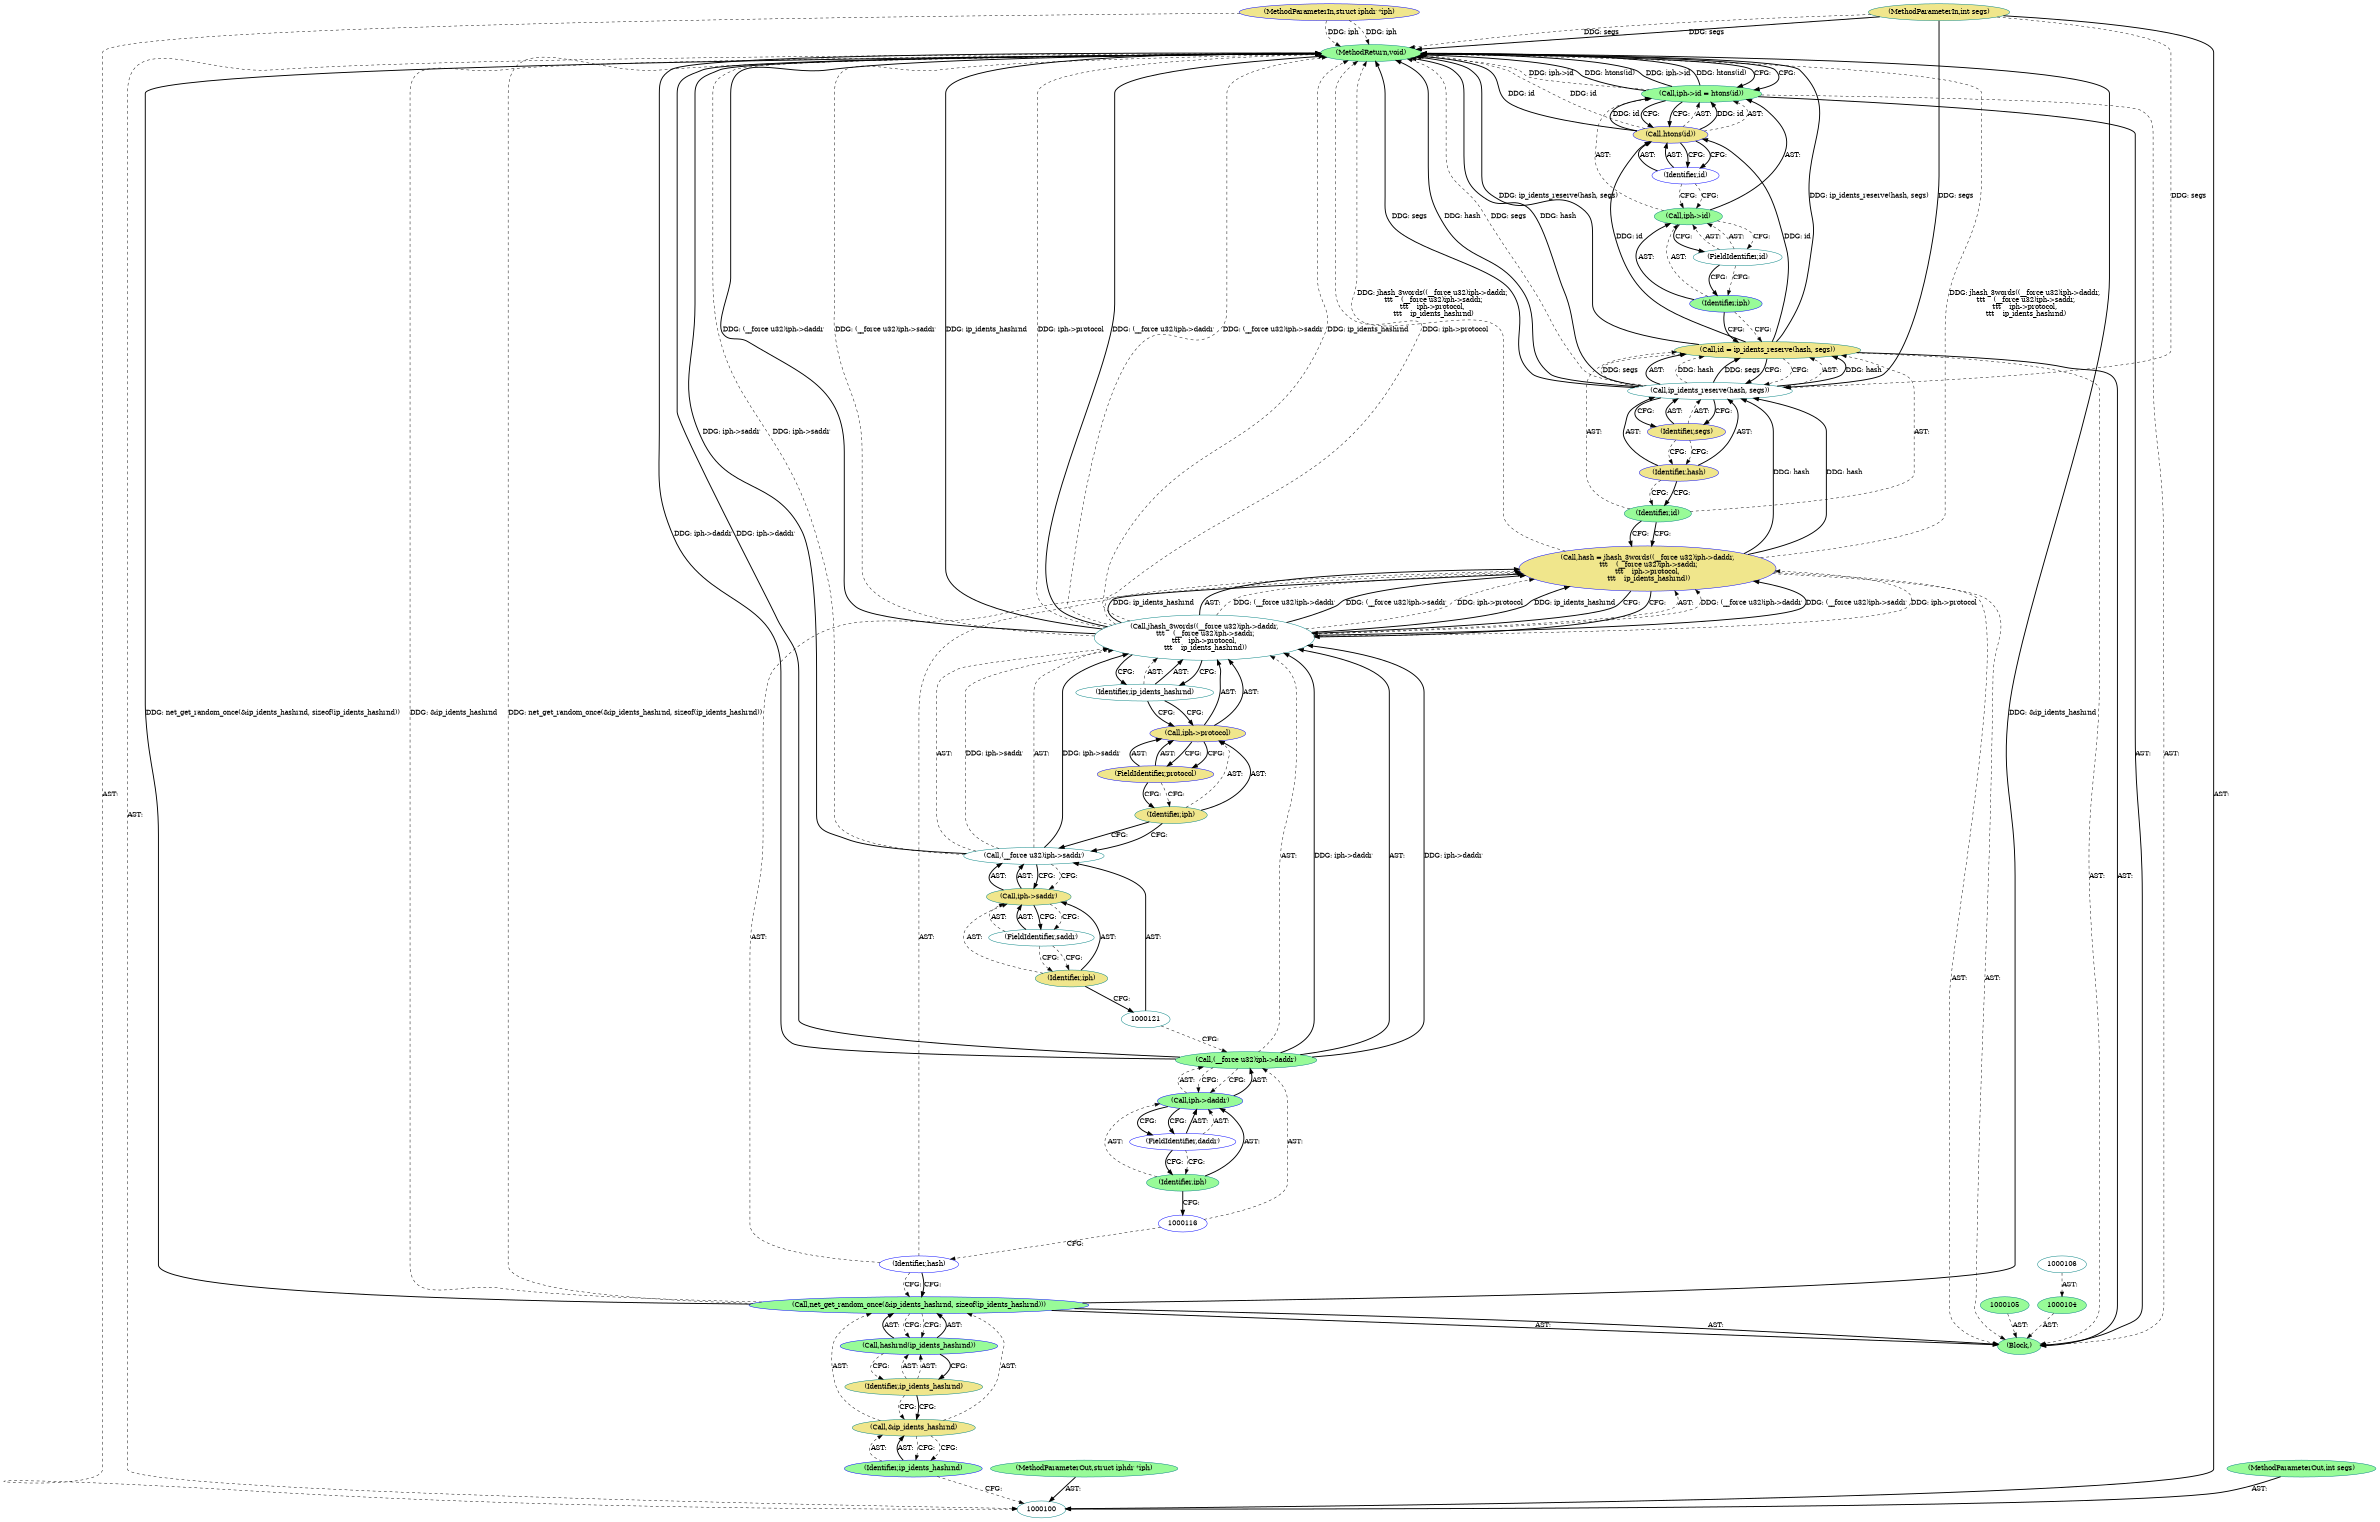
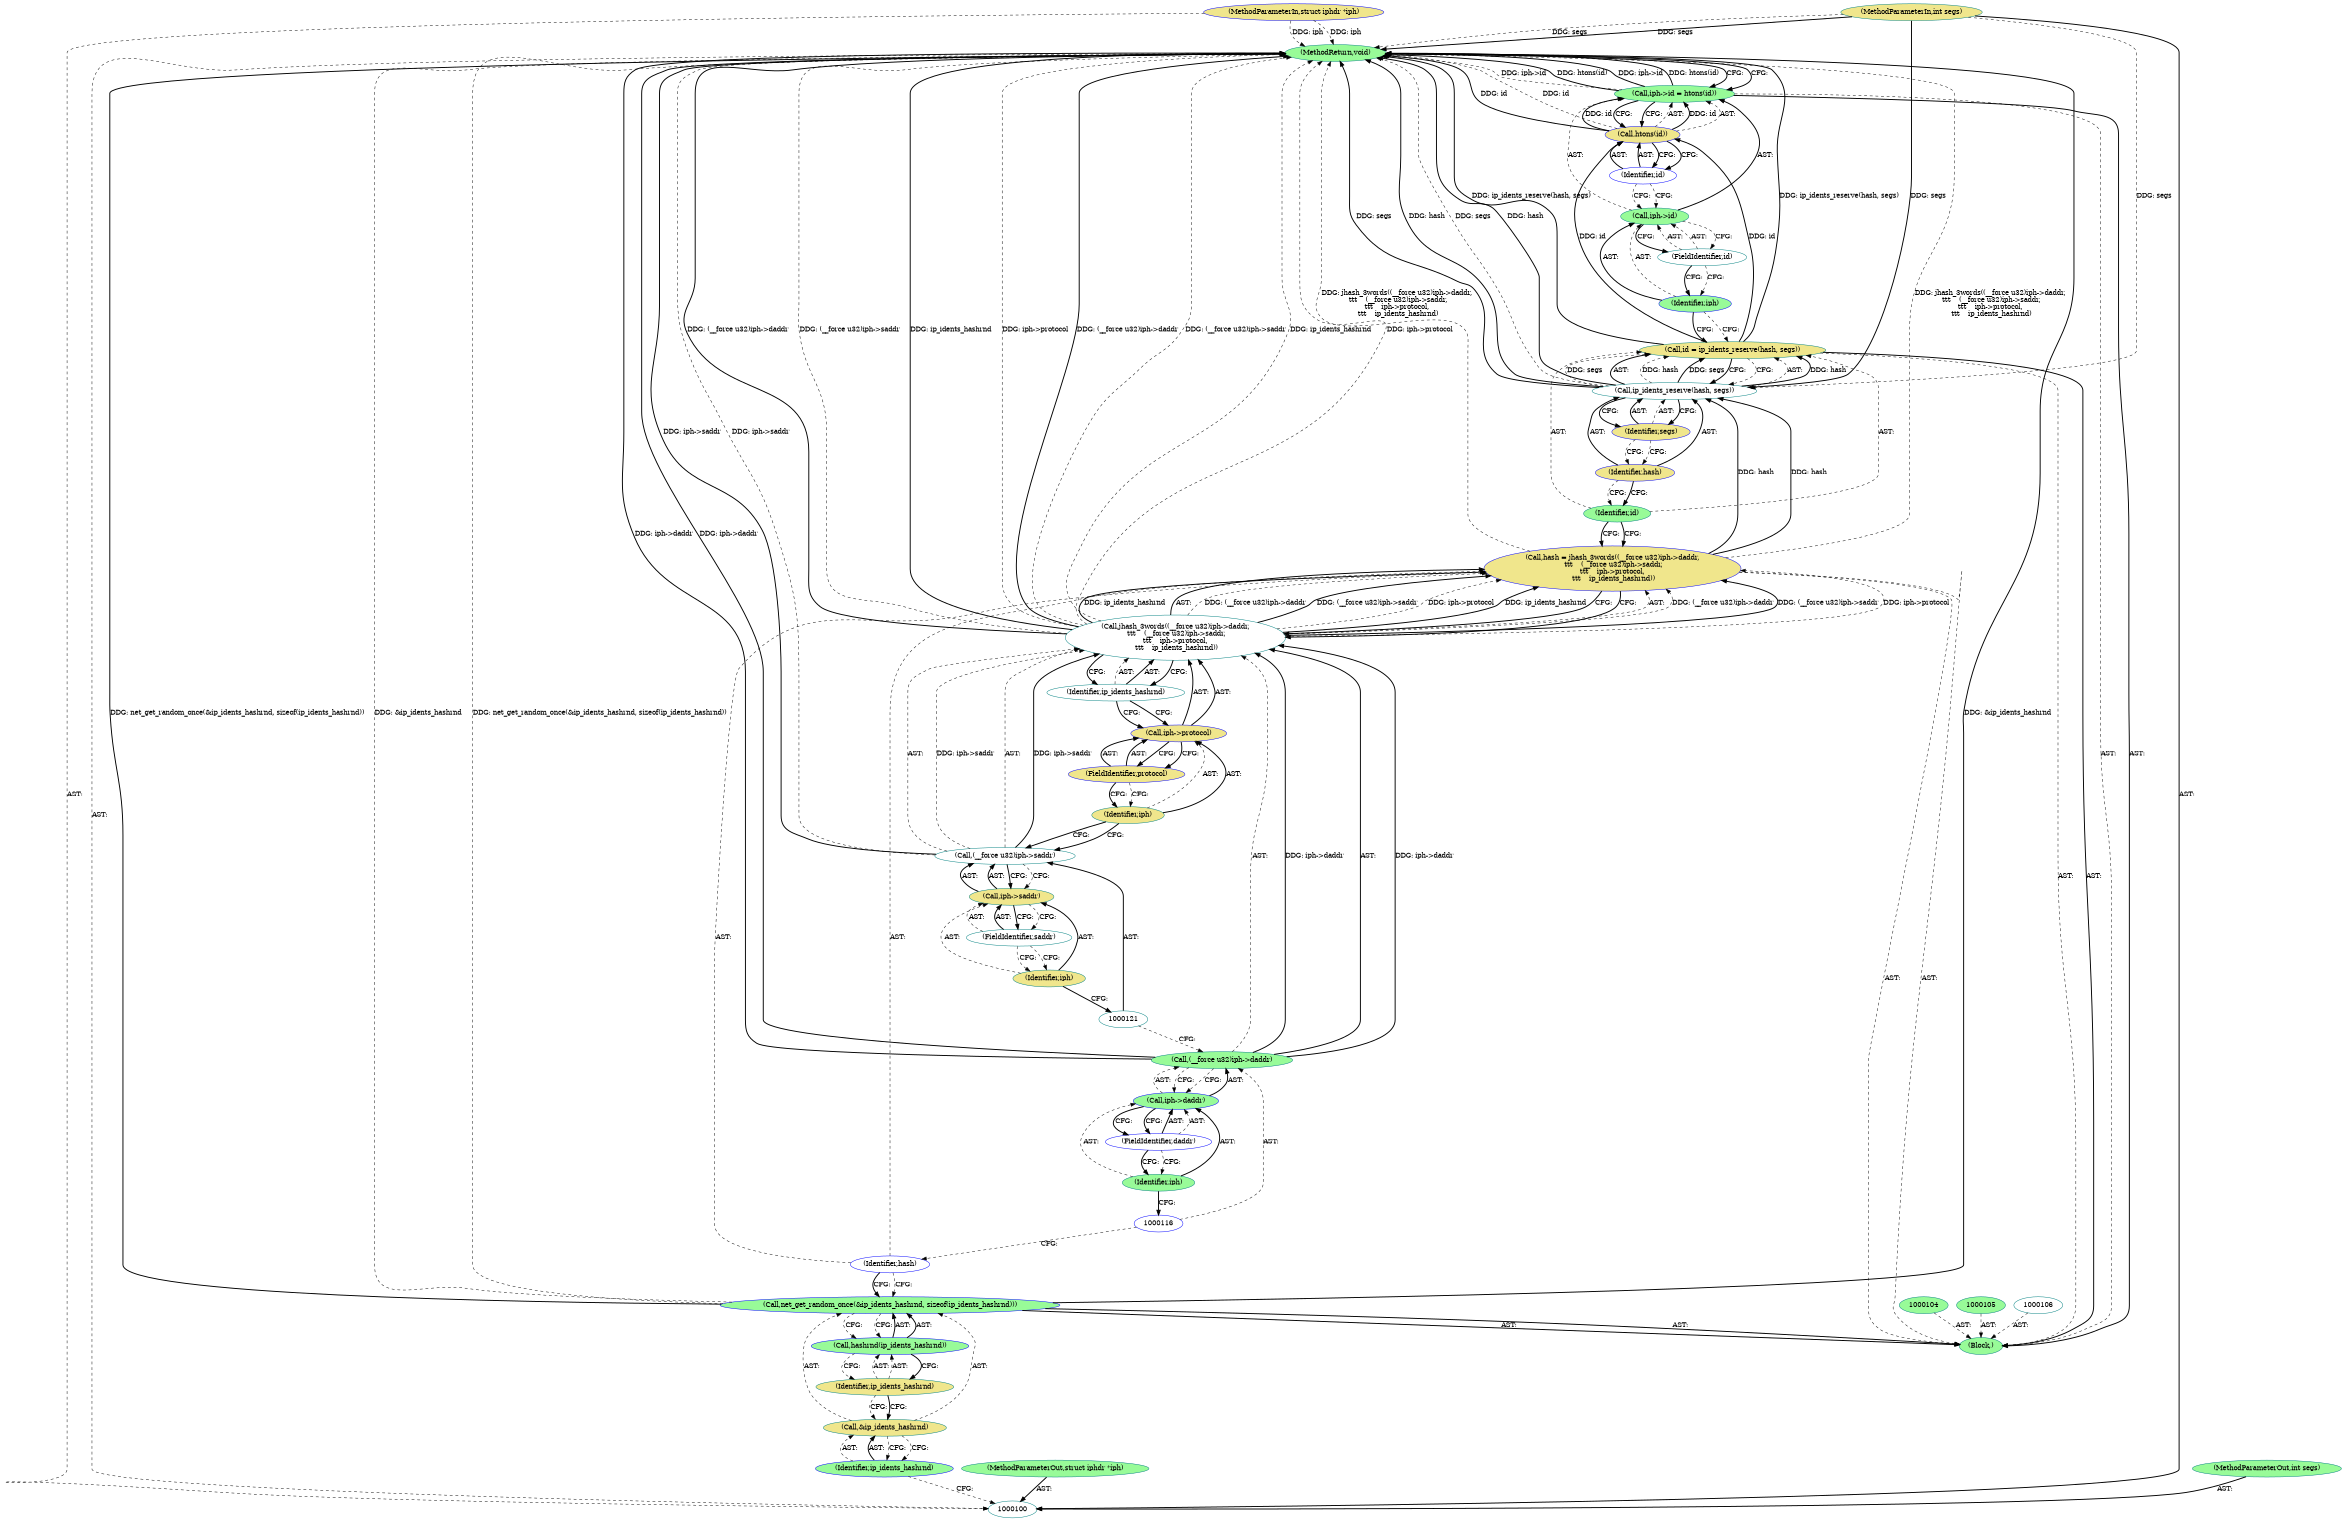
edge "1000106" -> "1000104": now "1000106" -> "(Block,)"
